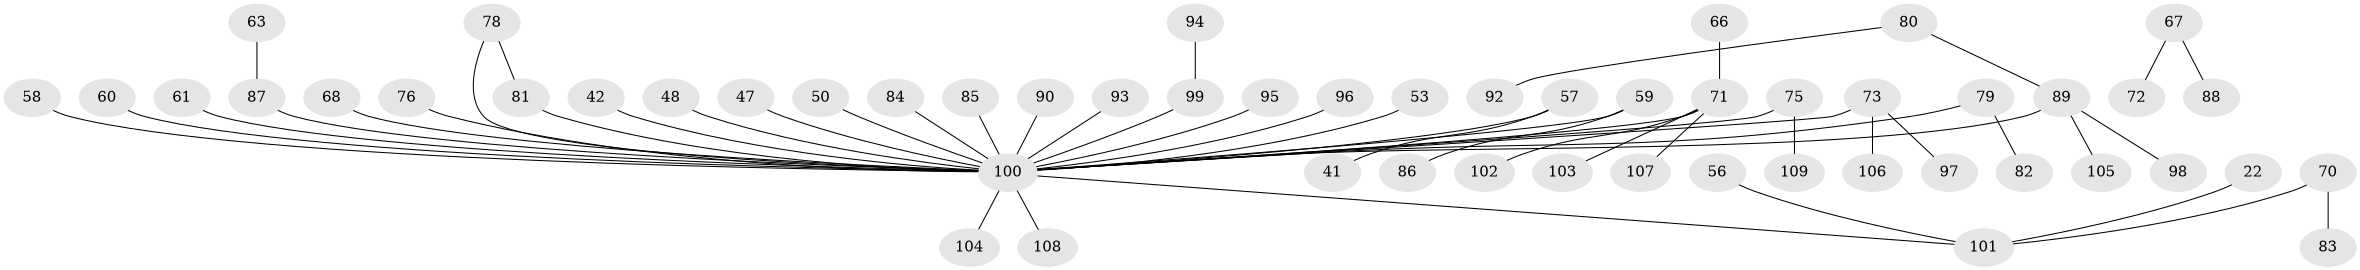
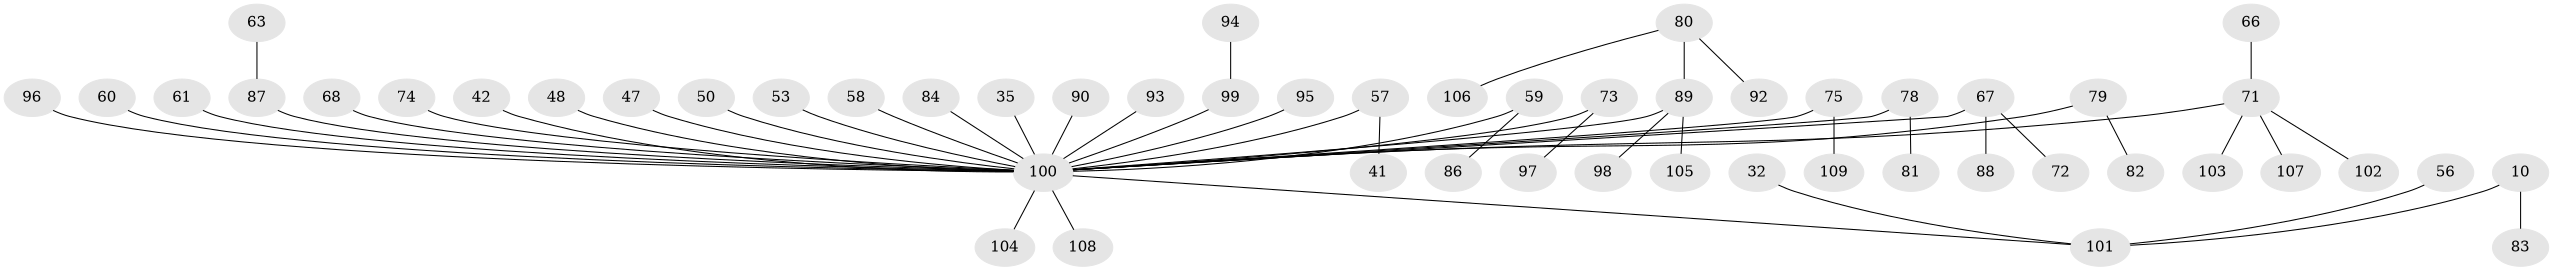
node "76": label "76" -> "74"
node "85": label "85" -> "35"
edge "73" -- "106": now "80" -- "106"
edge "81" -- "100": now "67" -- "100"
node "22": label "22" -> "32"
node "70": label "70" -> "10"
